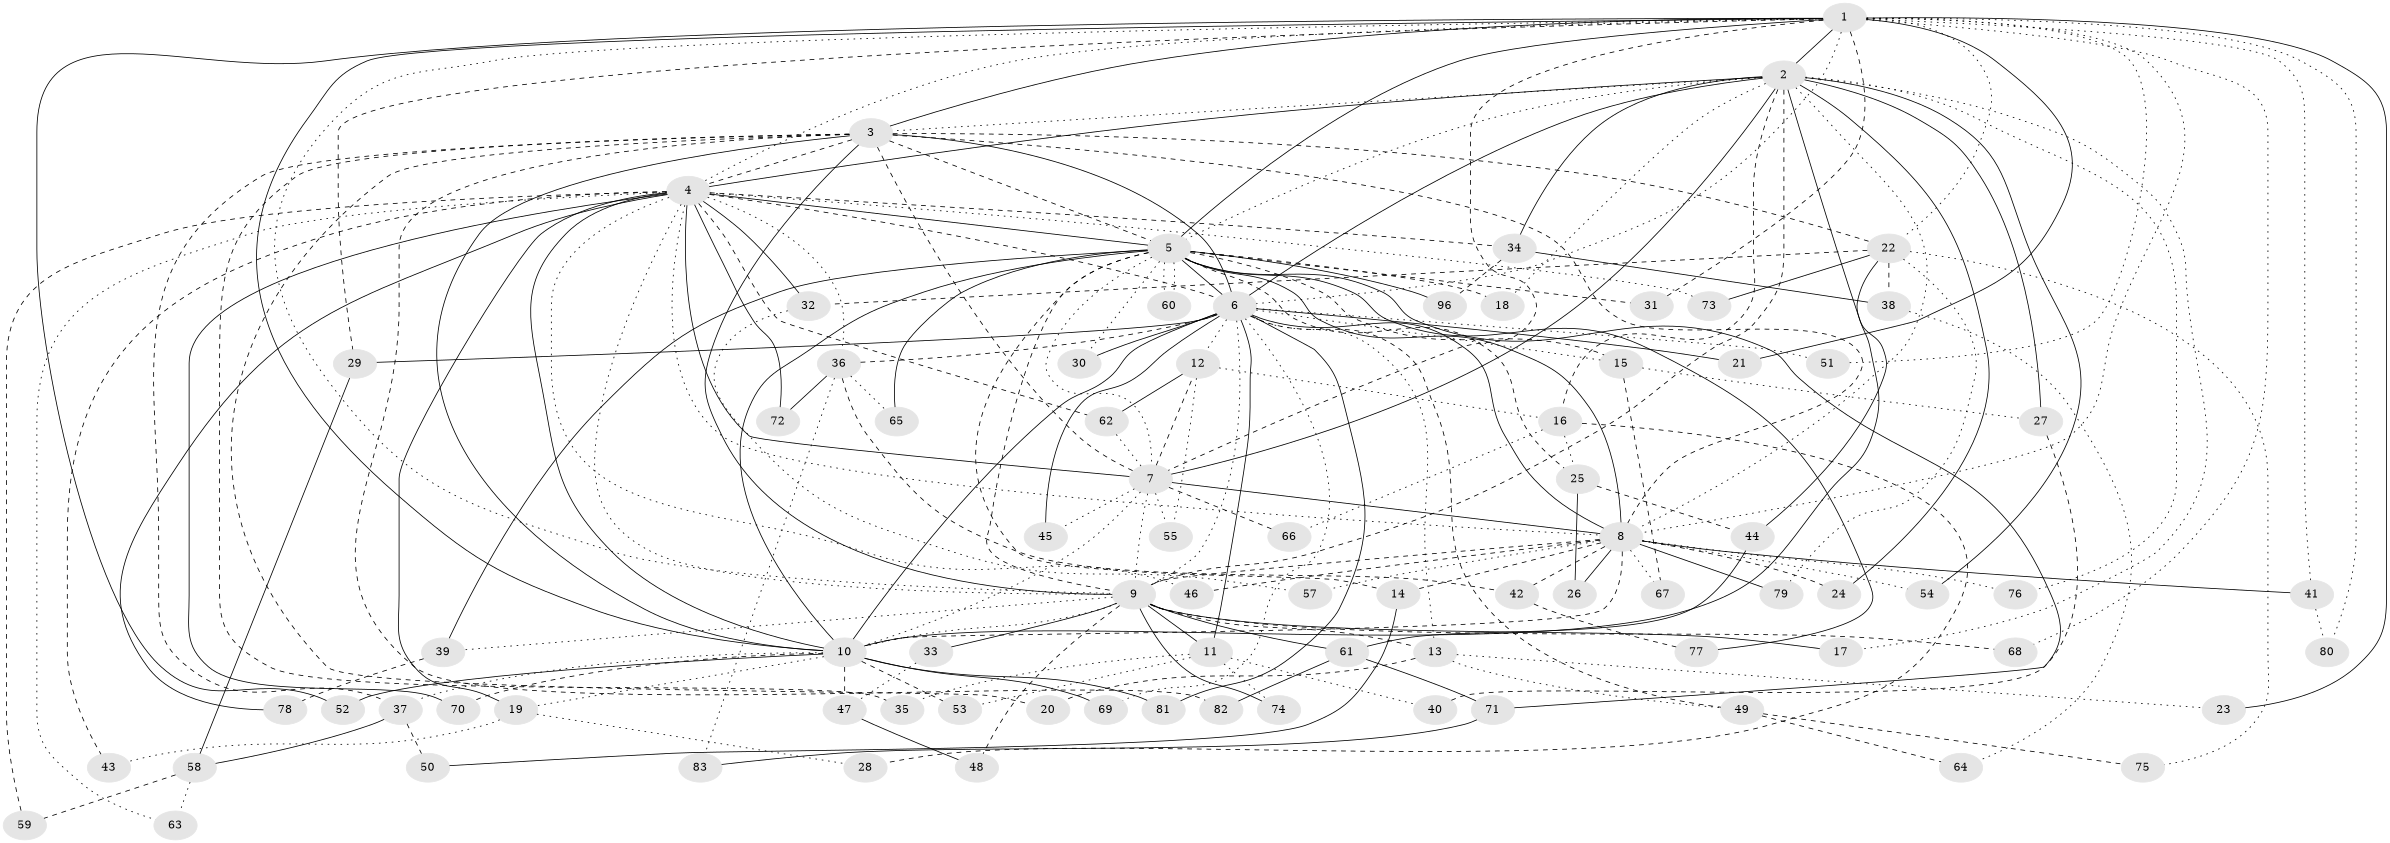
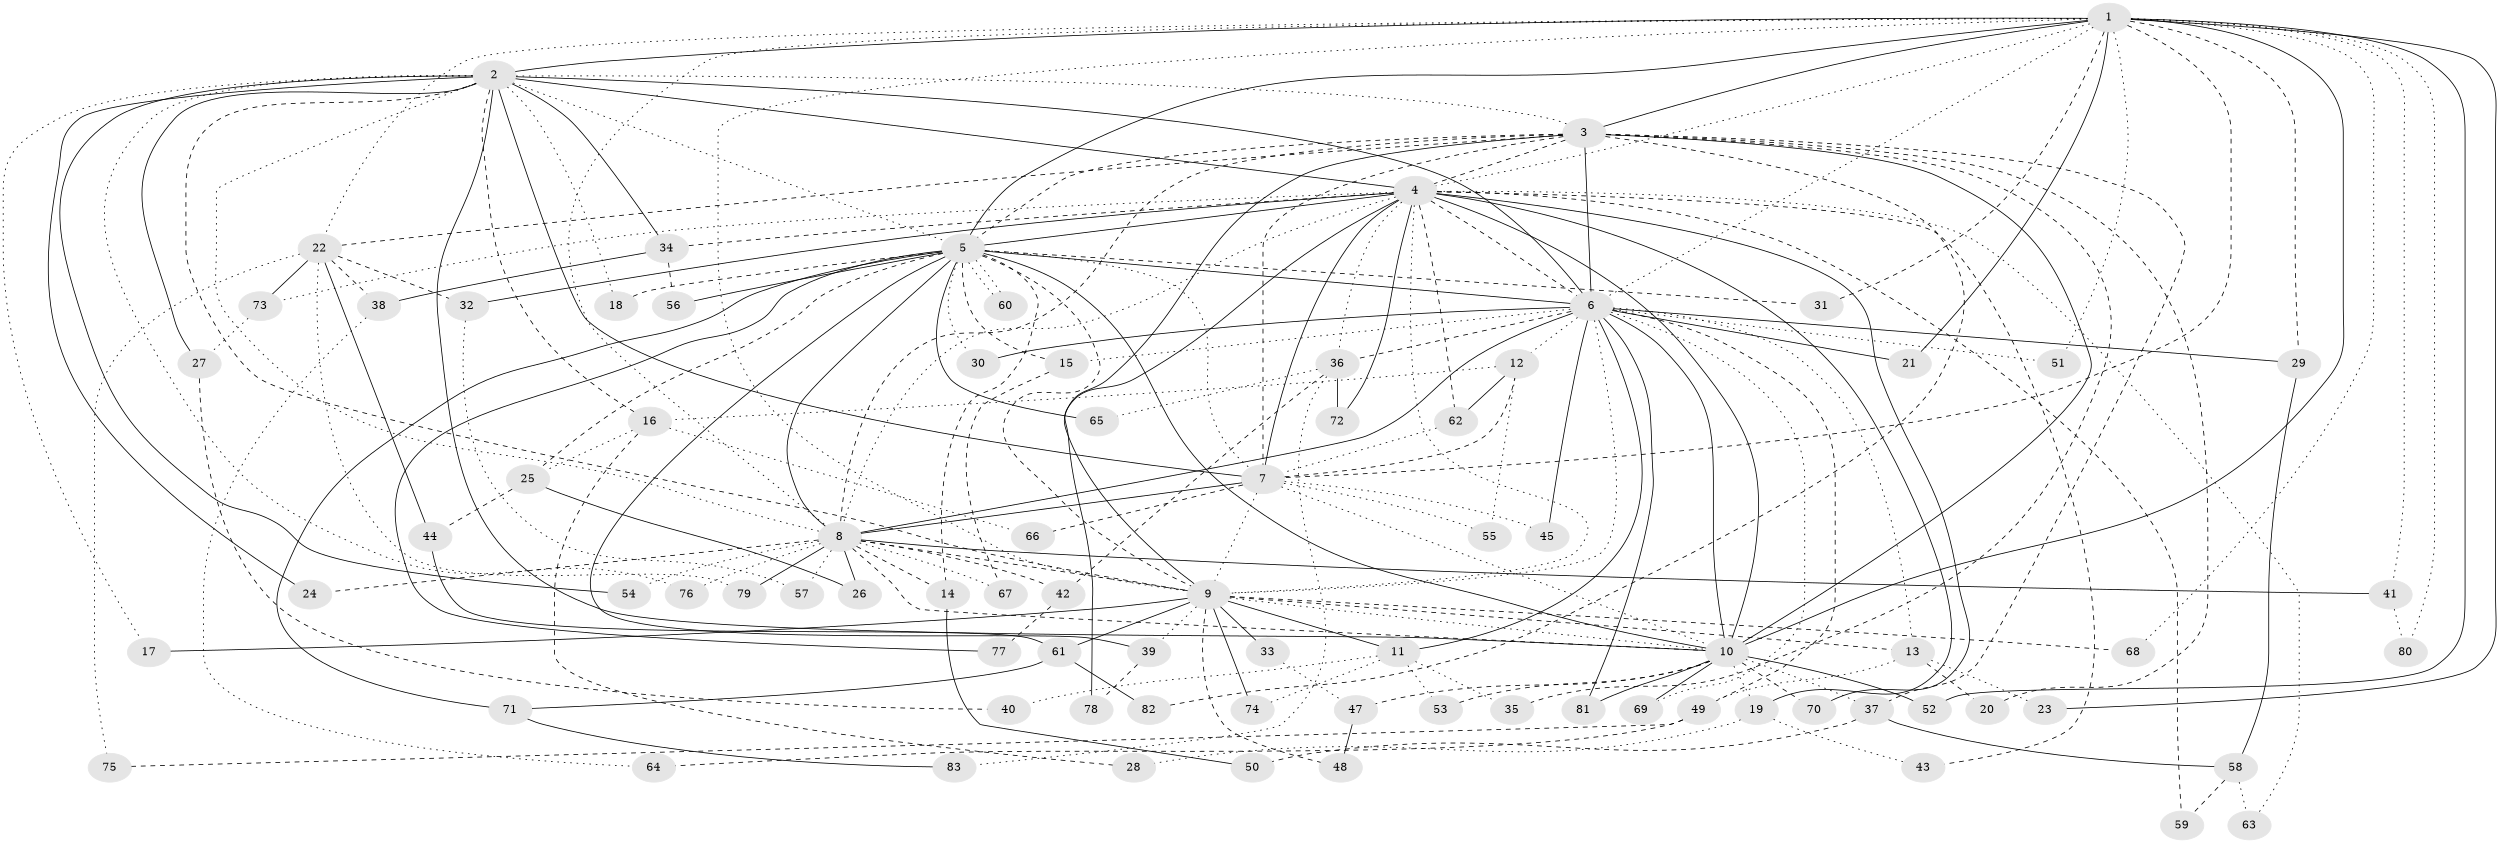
node "96": label "96" -> "56"
edge "15" -- "27": now "73" -- "27"
node "46": removed
